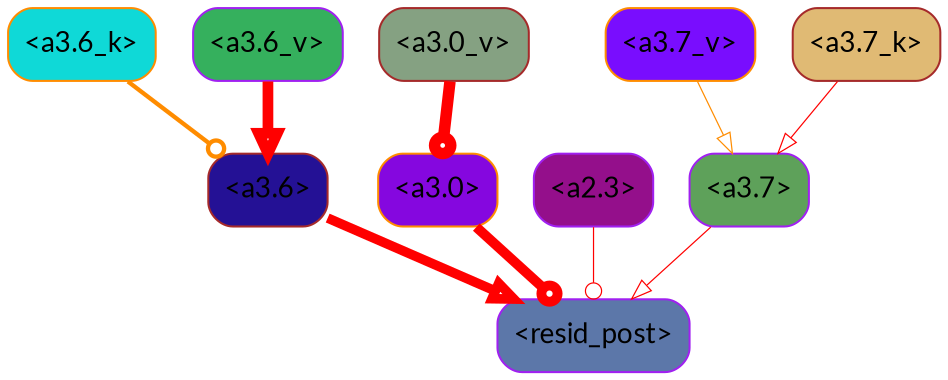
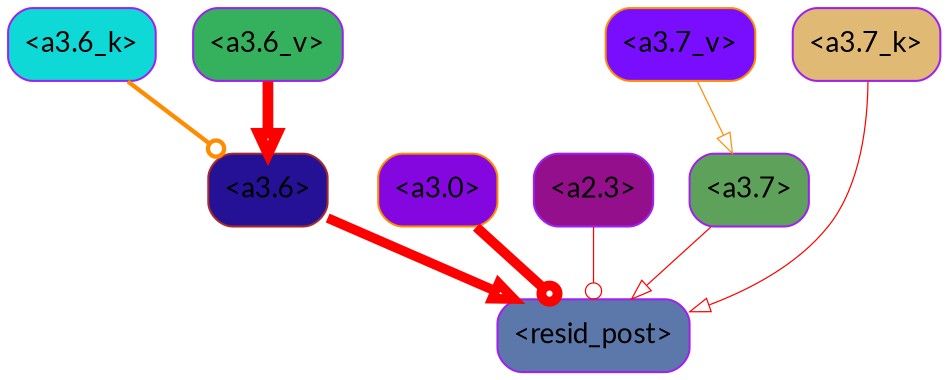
node "<a3.6_k>": color darkorange -> purple
node "<a3.0_v>": removed
node "<a3.7_k>": color brown -> purple
edge "<a3.7_k>" -> "<a3.7>": now "<a3.7_k>" -> "<resid_post>"
